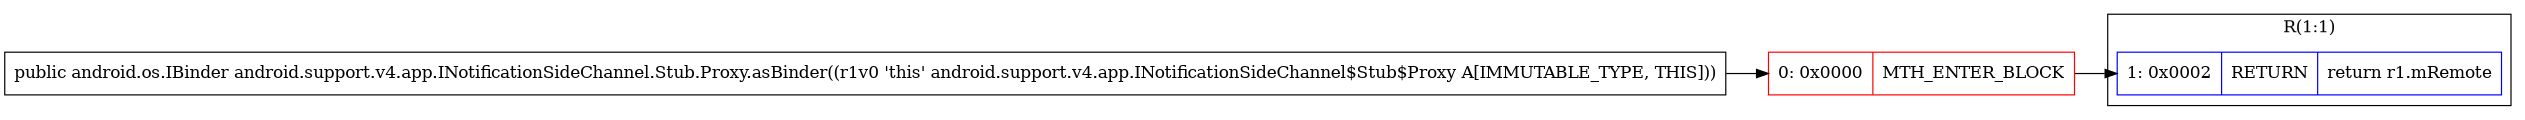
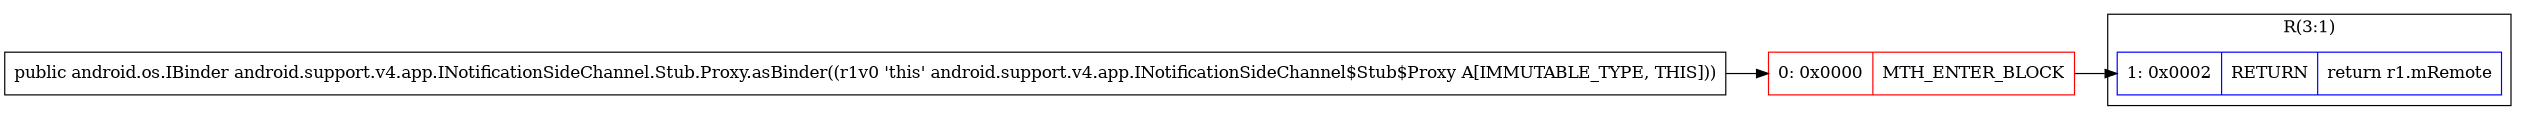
cluster "R(1:1)": label "R(1:1)" -> "R(3:1)"
